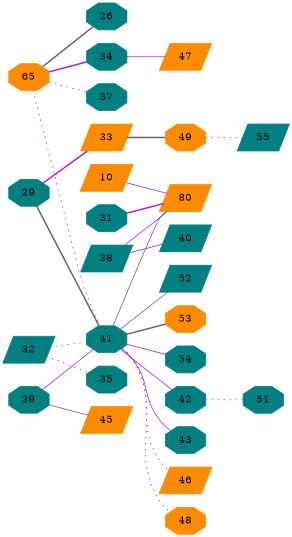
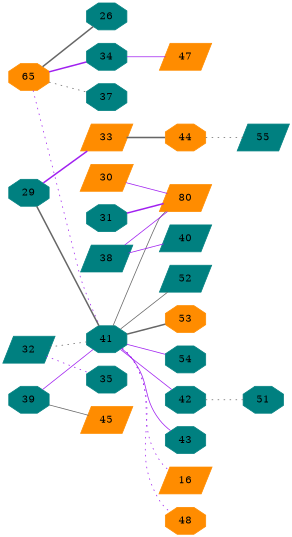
node "49": label "49" -> "44"
node "10": label "10" -> "30"
node "46": label "46" -> "16"
